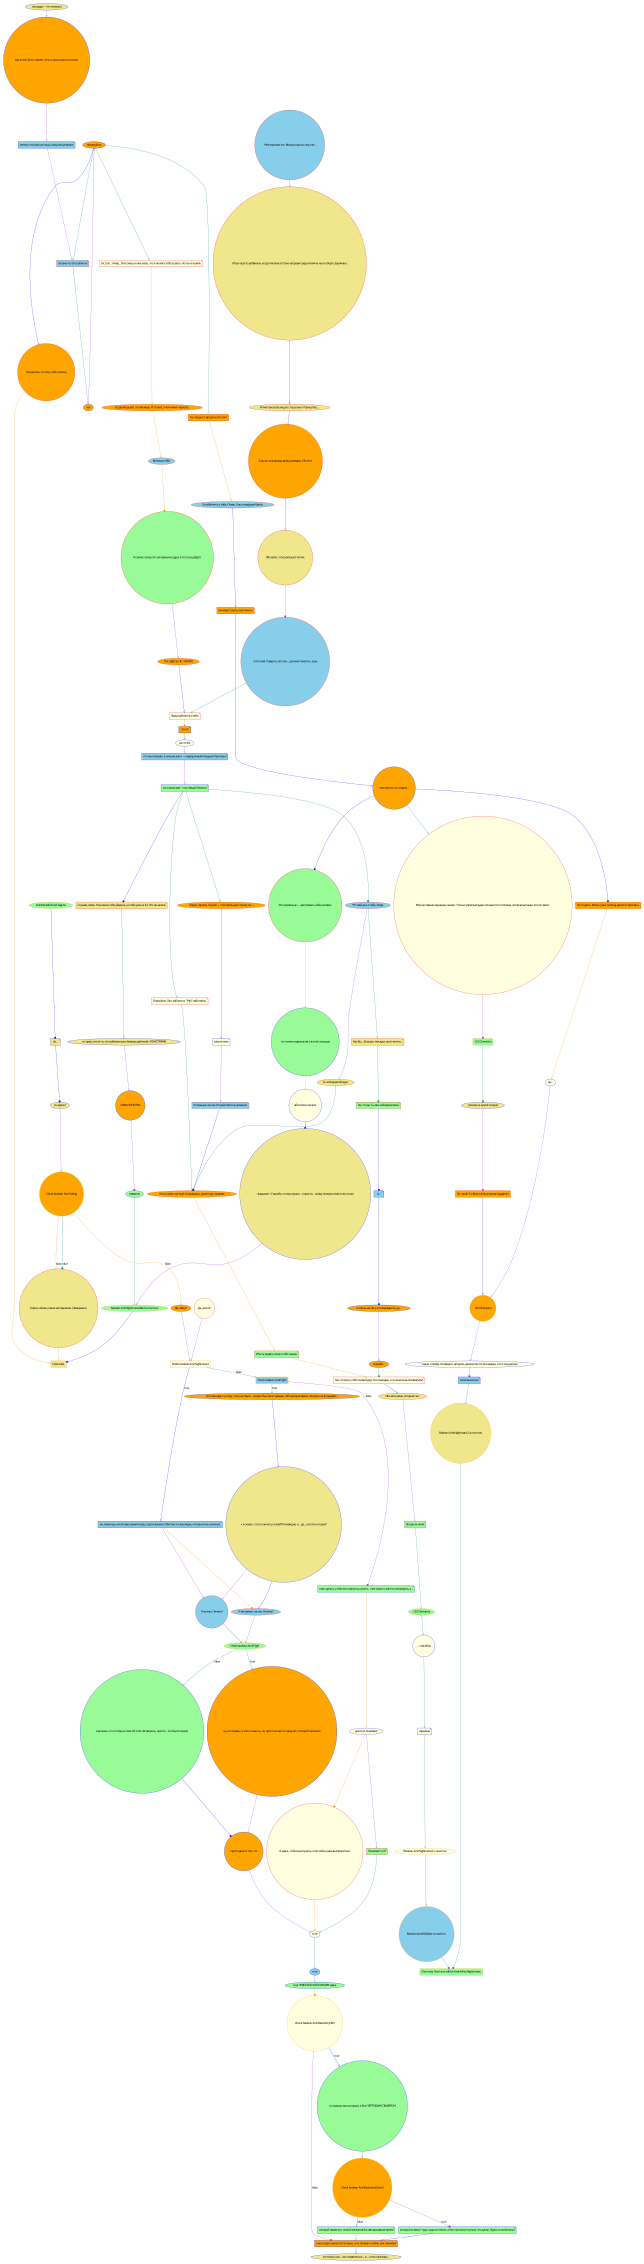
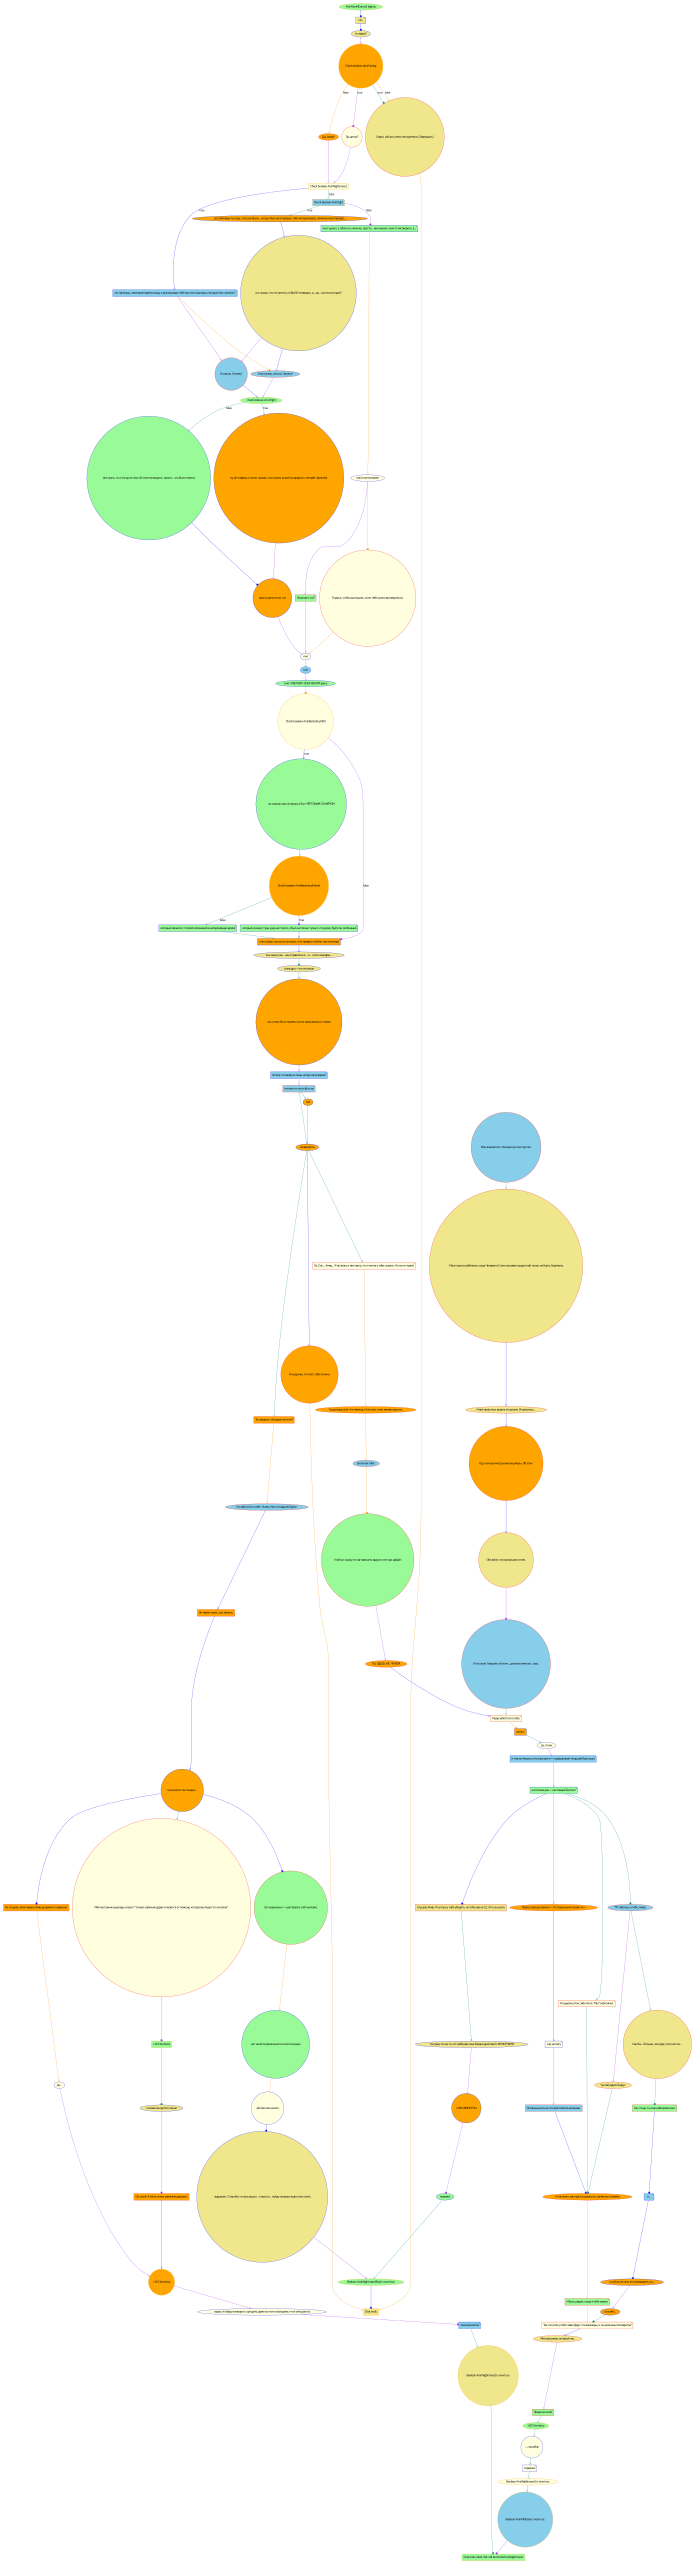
edge "Check boolean AmirDating" -> "Да, детка?": added, label "true"
edge "я не знаю, как... как справляться... и... и эти кошмары..." -> "скальдра — это плохиши": added
node "Как бы... больше, чем друг, если честно...": shape note -> circle
